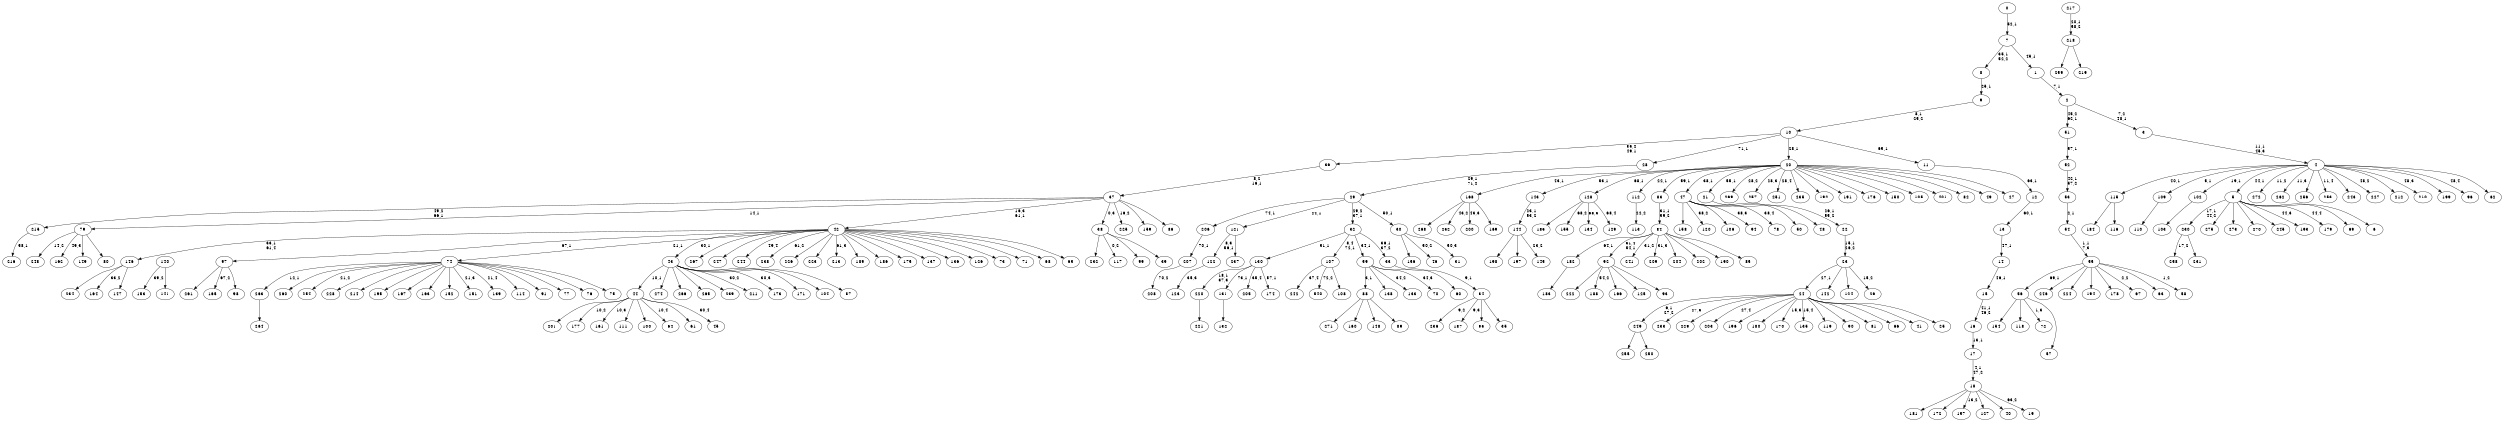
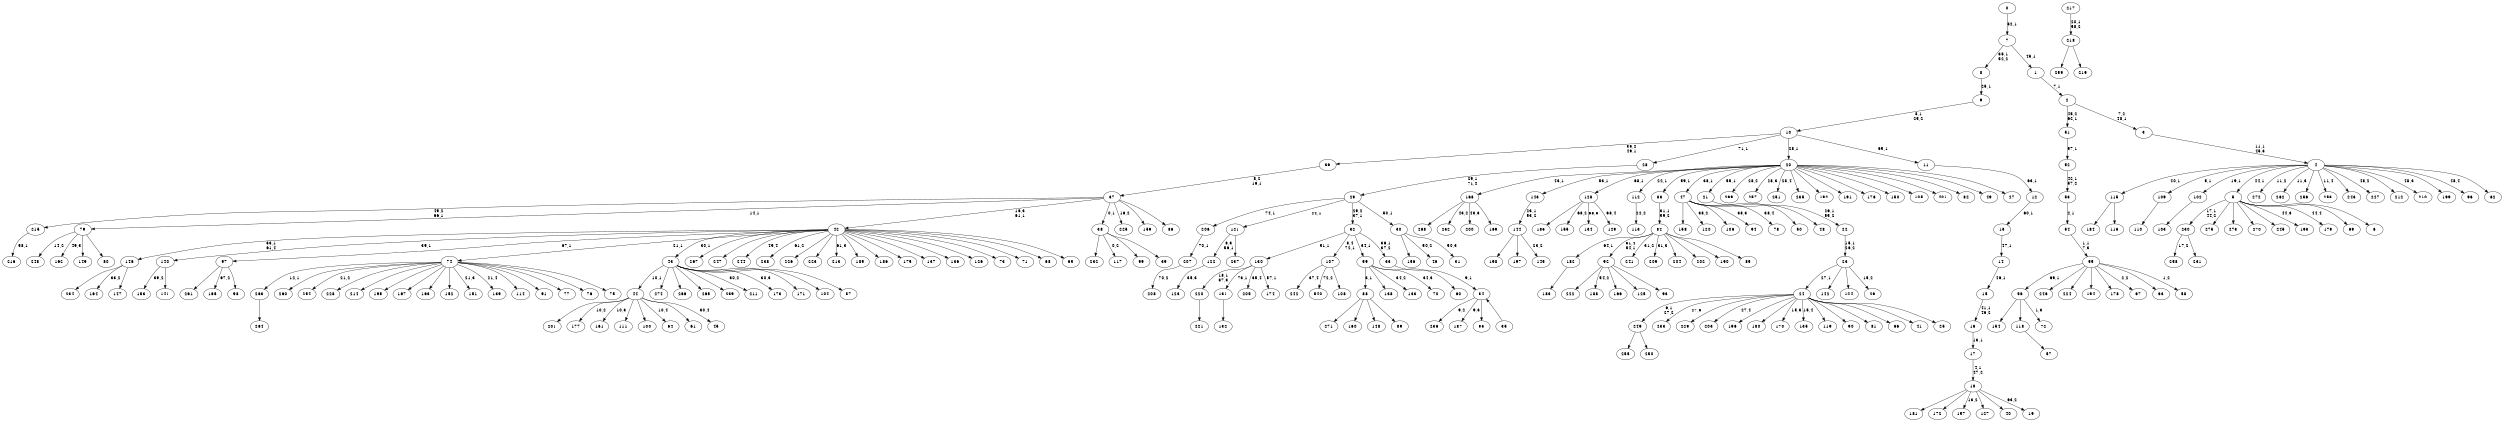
edge "37" -> "38": label "0,3" -> "0,1"
edge "42" -> "140": added, label "39,1"
edge "34" -> "35": reversed
edge "56" -> "57": now "118" -> "57"
